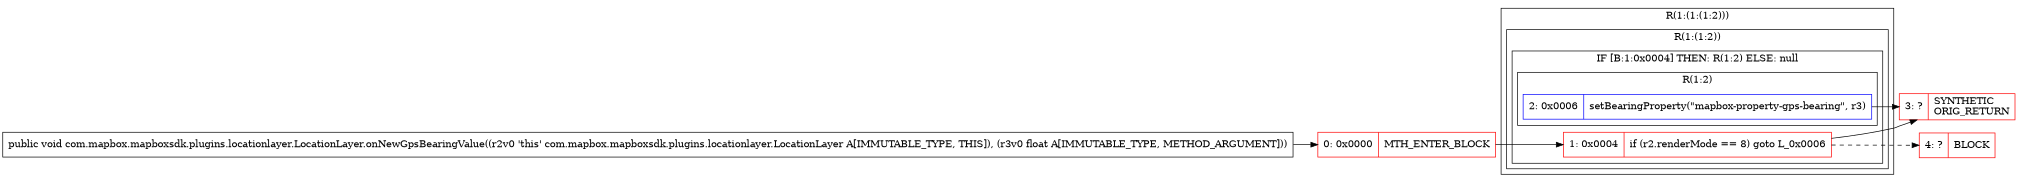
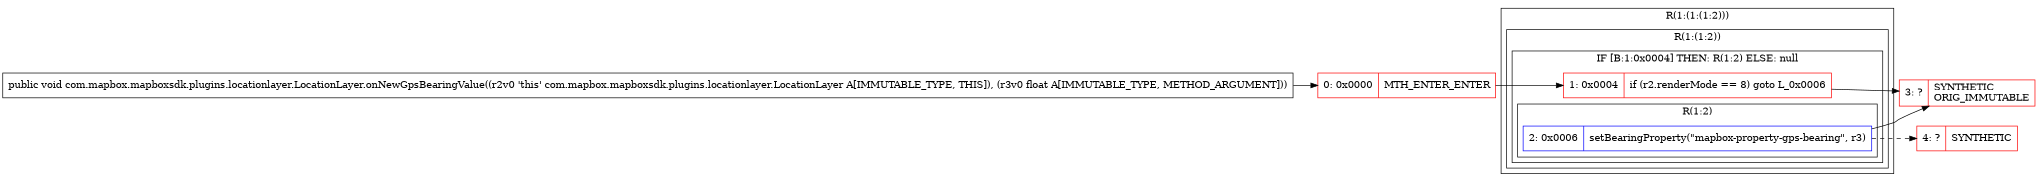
node "3: ?": text "ORIG_RETURN" -> "ORIG_IMMUTABLE"
node "0: 0x0000": text "MTH_ENTER_BLOCK" -> "MTH_ENTER_ENTER"
edge "1: 0x0004" -> "4: ?": now "2: 0x0006" -> "4: ?"
node "4: ?": text "BLOCK" -> "SYNTHETIC"
